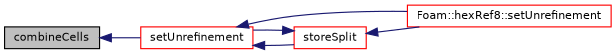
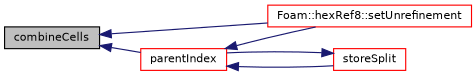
edge "Foam::hexRef8::setUnrefinement" -> "storeSplit": now "Foam::hexRef8::setUnrefinement" -> "combineCells"
node "setUnrefinement": label "setUnrefinement" -> "parentIndex"
